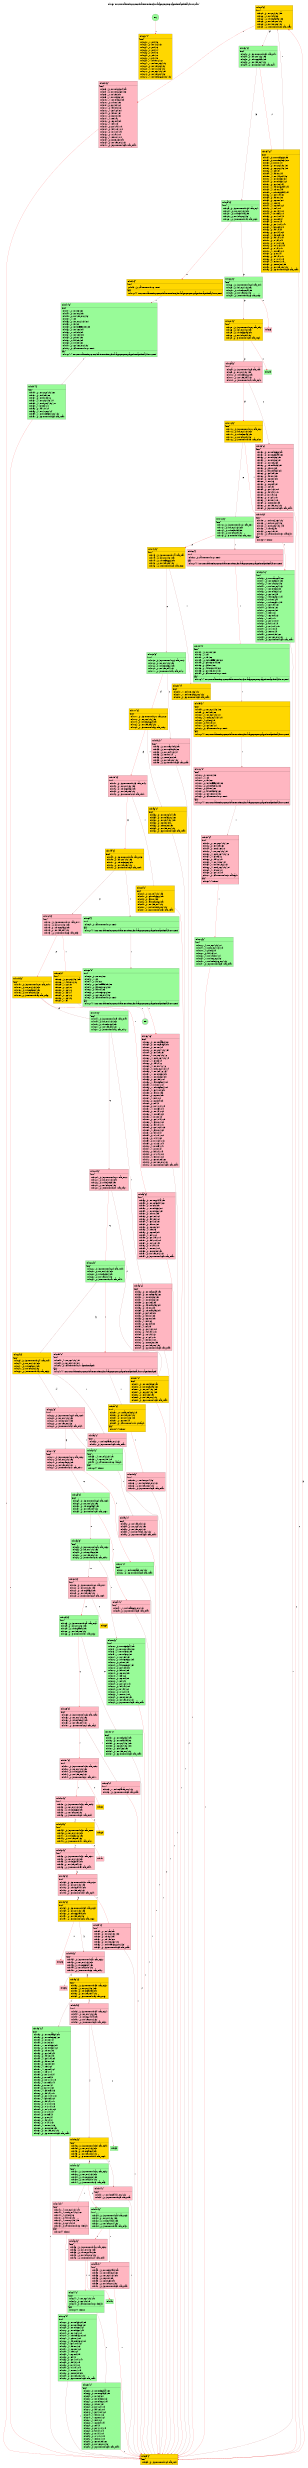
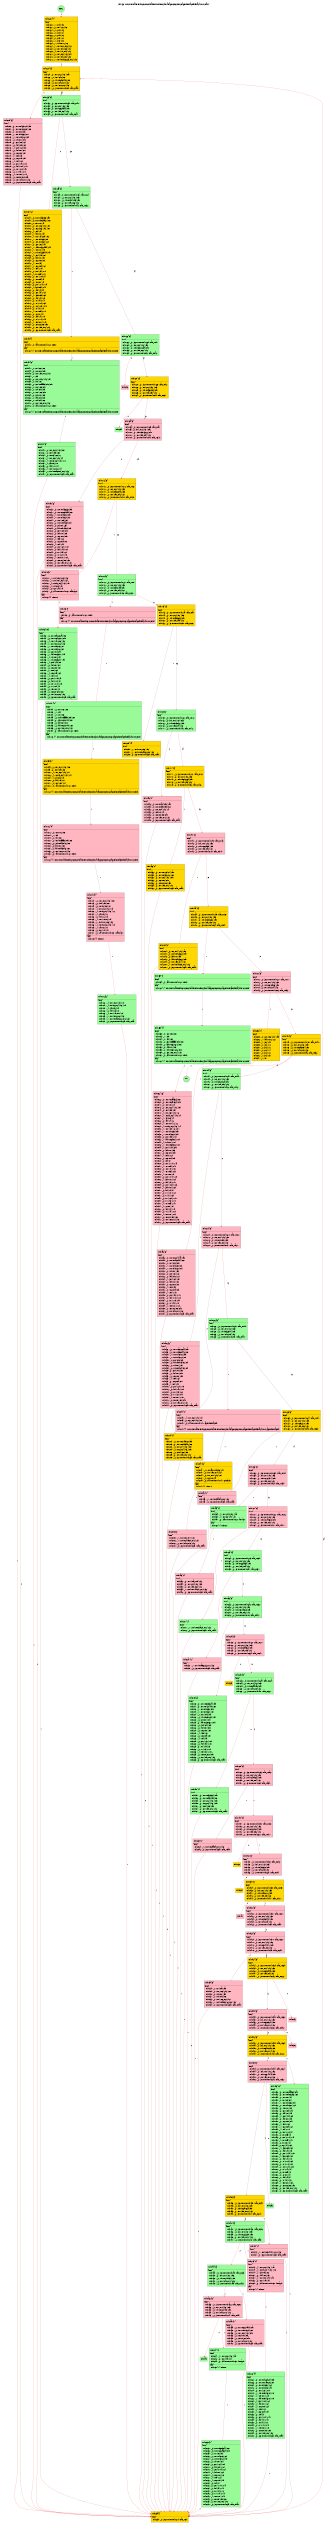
edge "0x401cf4 [164]" -> "0x40167f [23]": now "0x401650 [47]" -> "0x40167f [23]"
